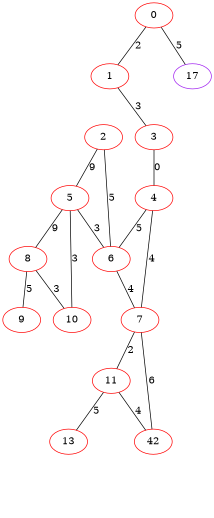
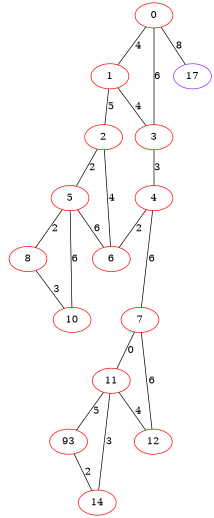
edge "0" -- "1": label "2" -> "4"
edge "0" -- "17": label "5" -> "8"
edge "0" -- "3": added, label "6"
edge "1" -- "2": added, label "5"
edge "1" -- "3": label "3" -> "4"
edge "2" -- "5": label "9" -> "2"
edge "3" -- "4": label "0" -> "3"
edge "2" -- "6": label "5" -> "4"
edge "5" -- "8": label "9" -> "2"
edge "5" -- "6": label "3" -> "6"
edge "4" -- "6": label "5" -> "2"
edge "5" -- "10": label "3" -> "6"
edge "4" -- "7": label "4" -> "6"
edge "6" -- "7": removed, label "4"
node "9": removed
edge "7" -- "11": label "2" -> "0"
node "13": label "13" -> "93"
node "42": label "42" -> "12"
node "14": added
